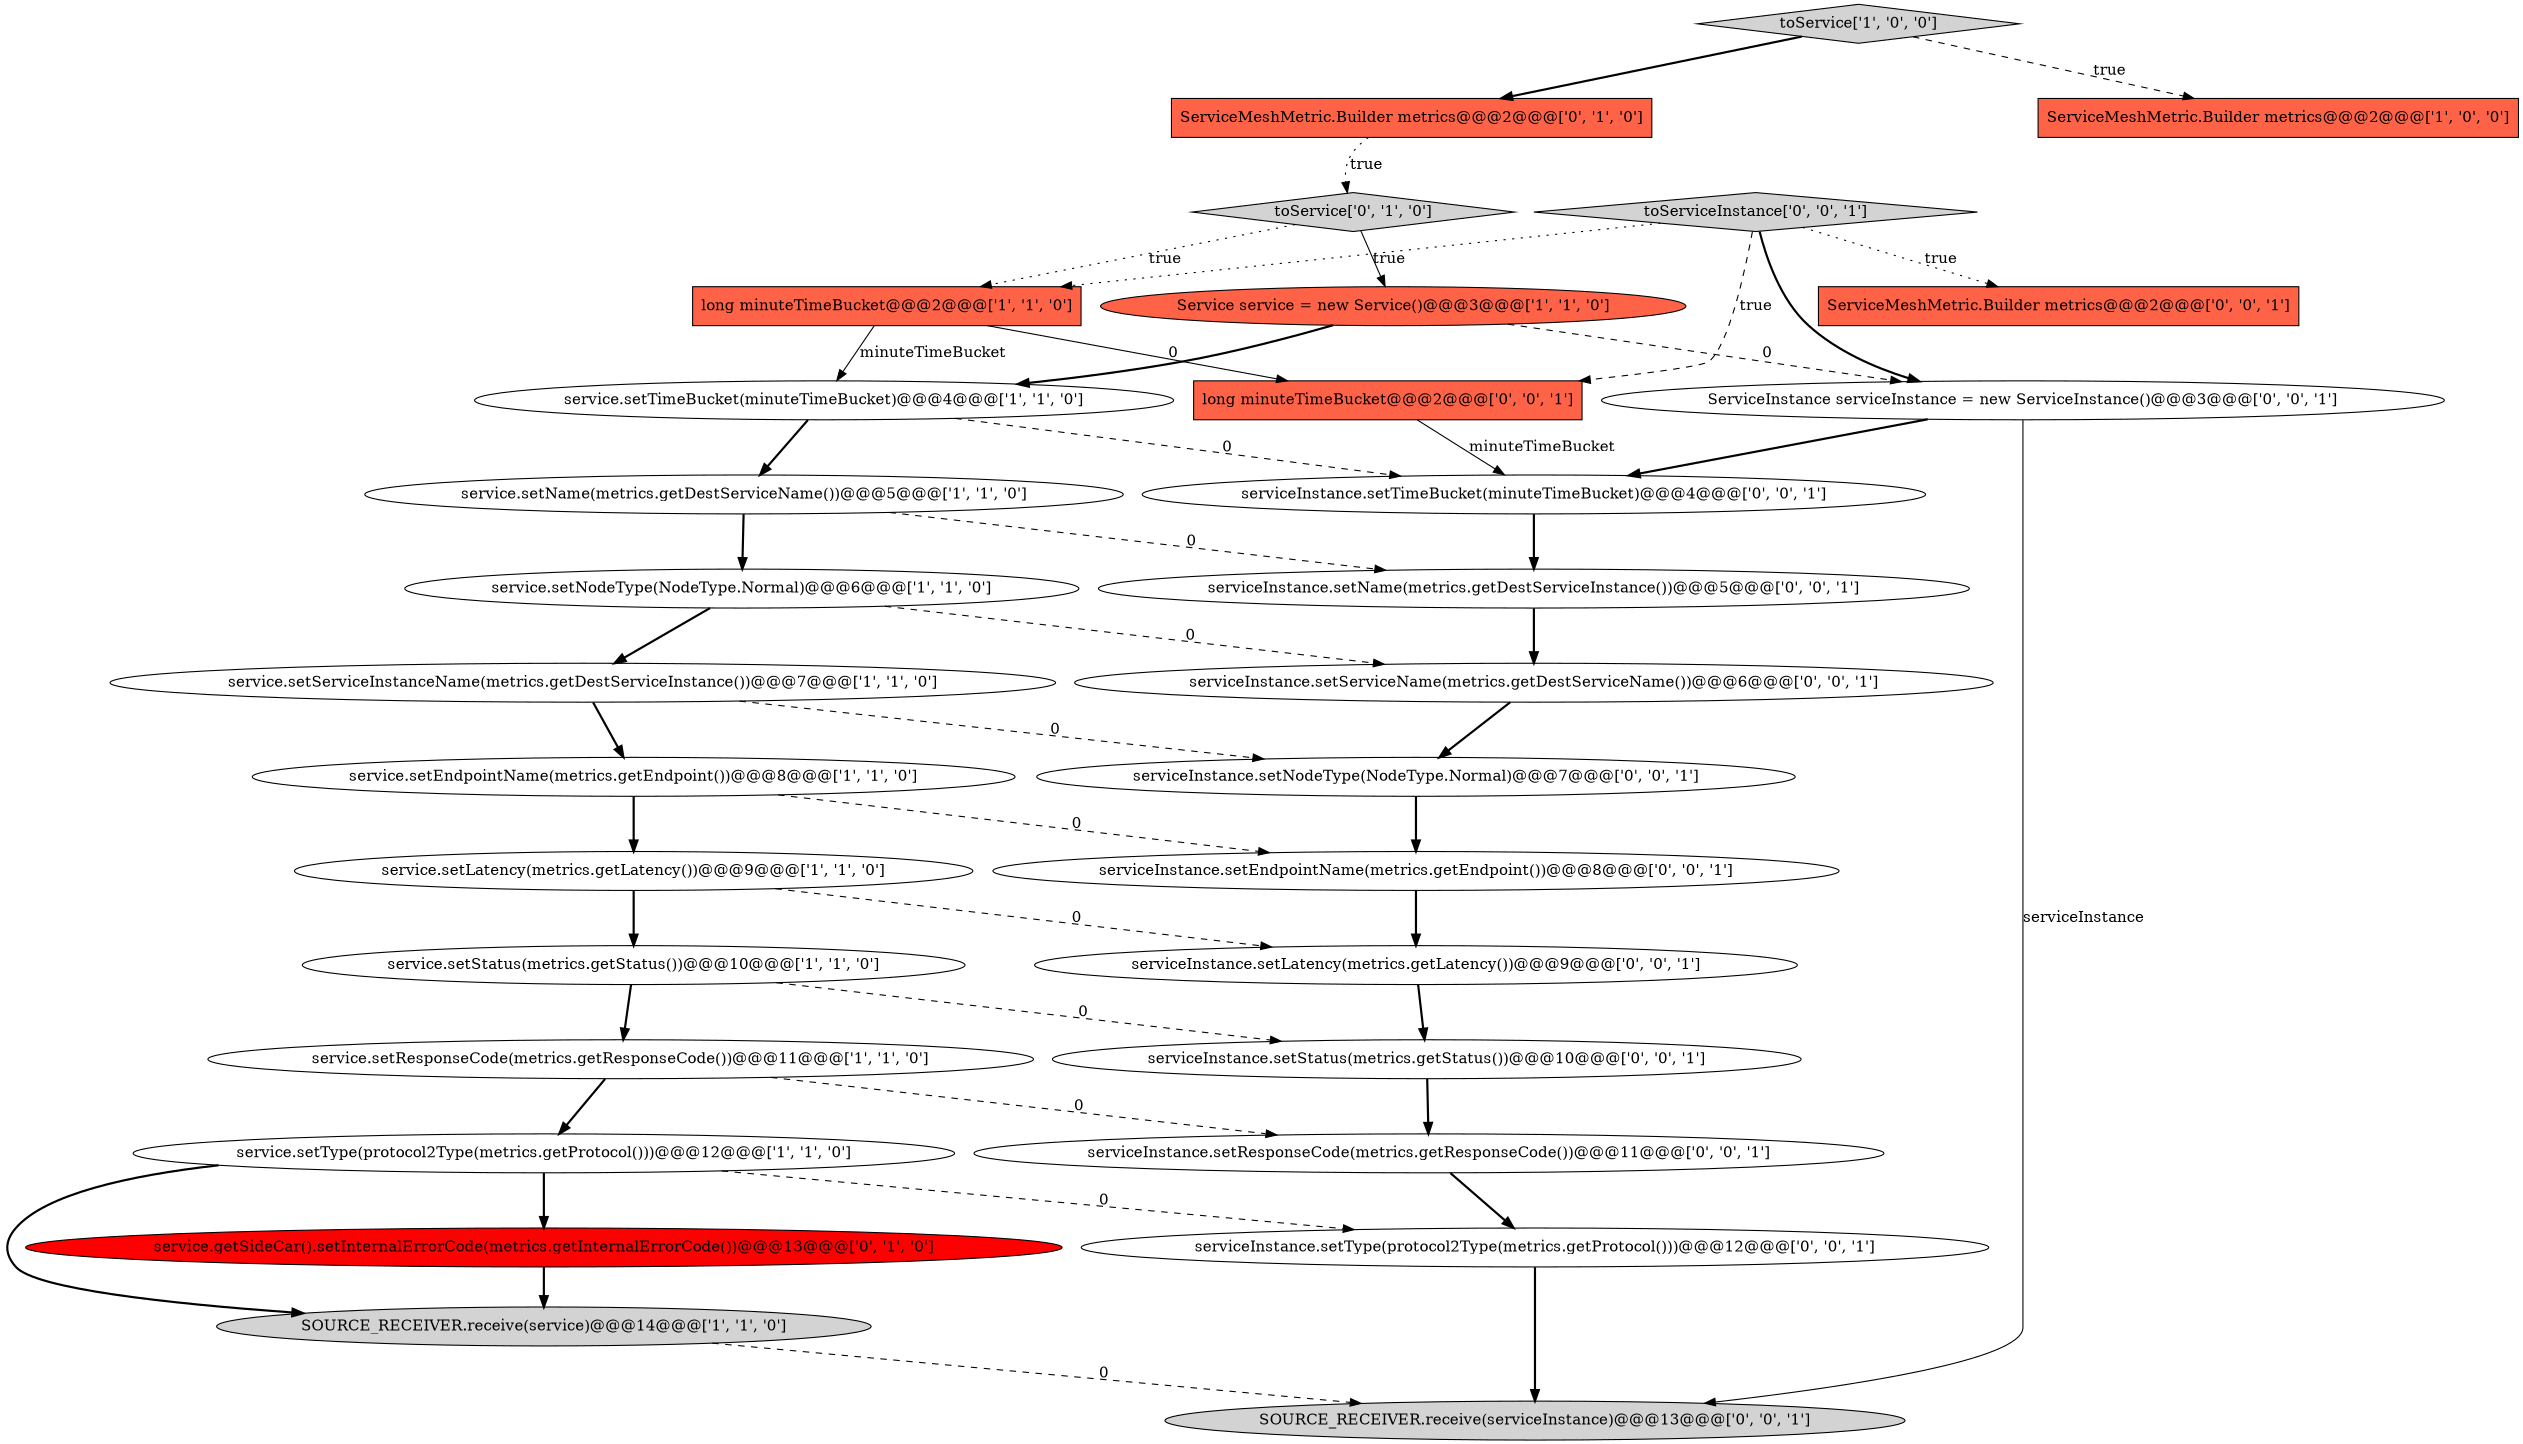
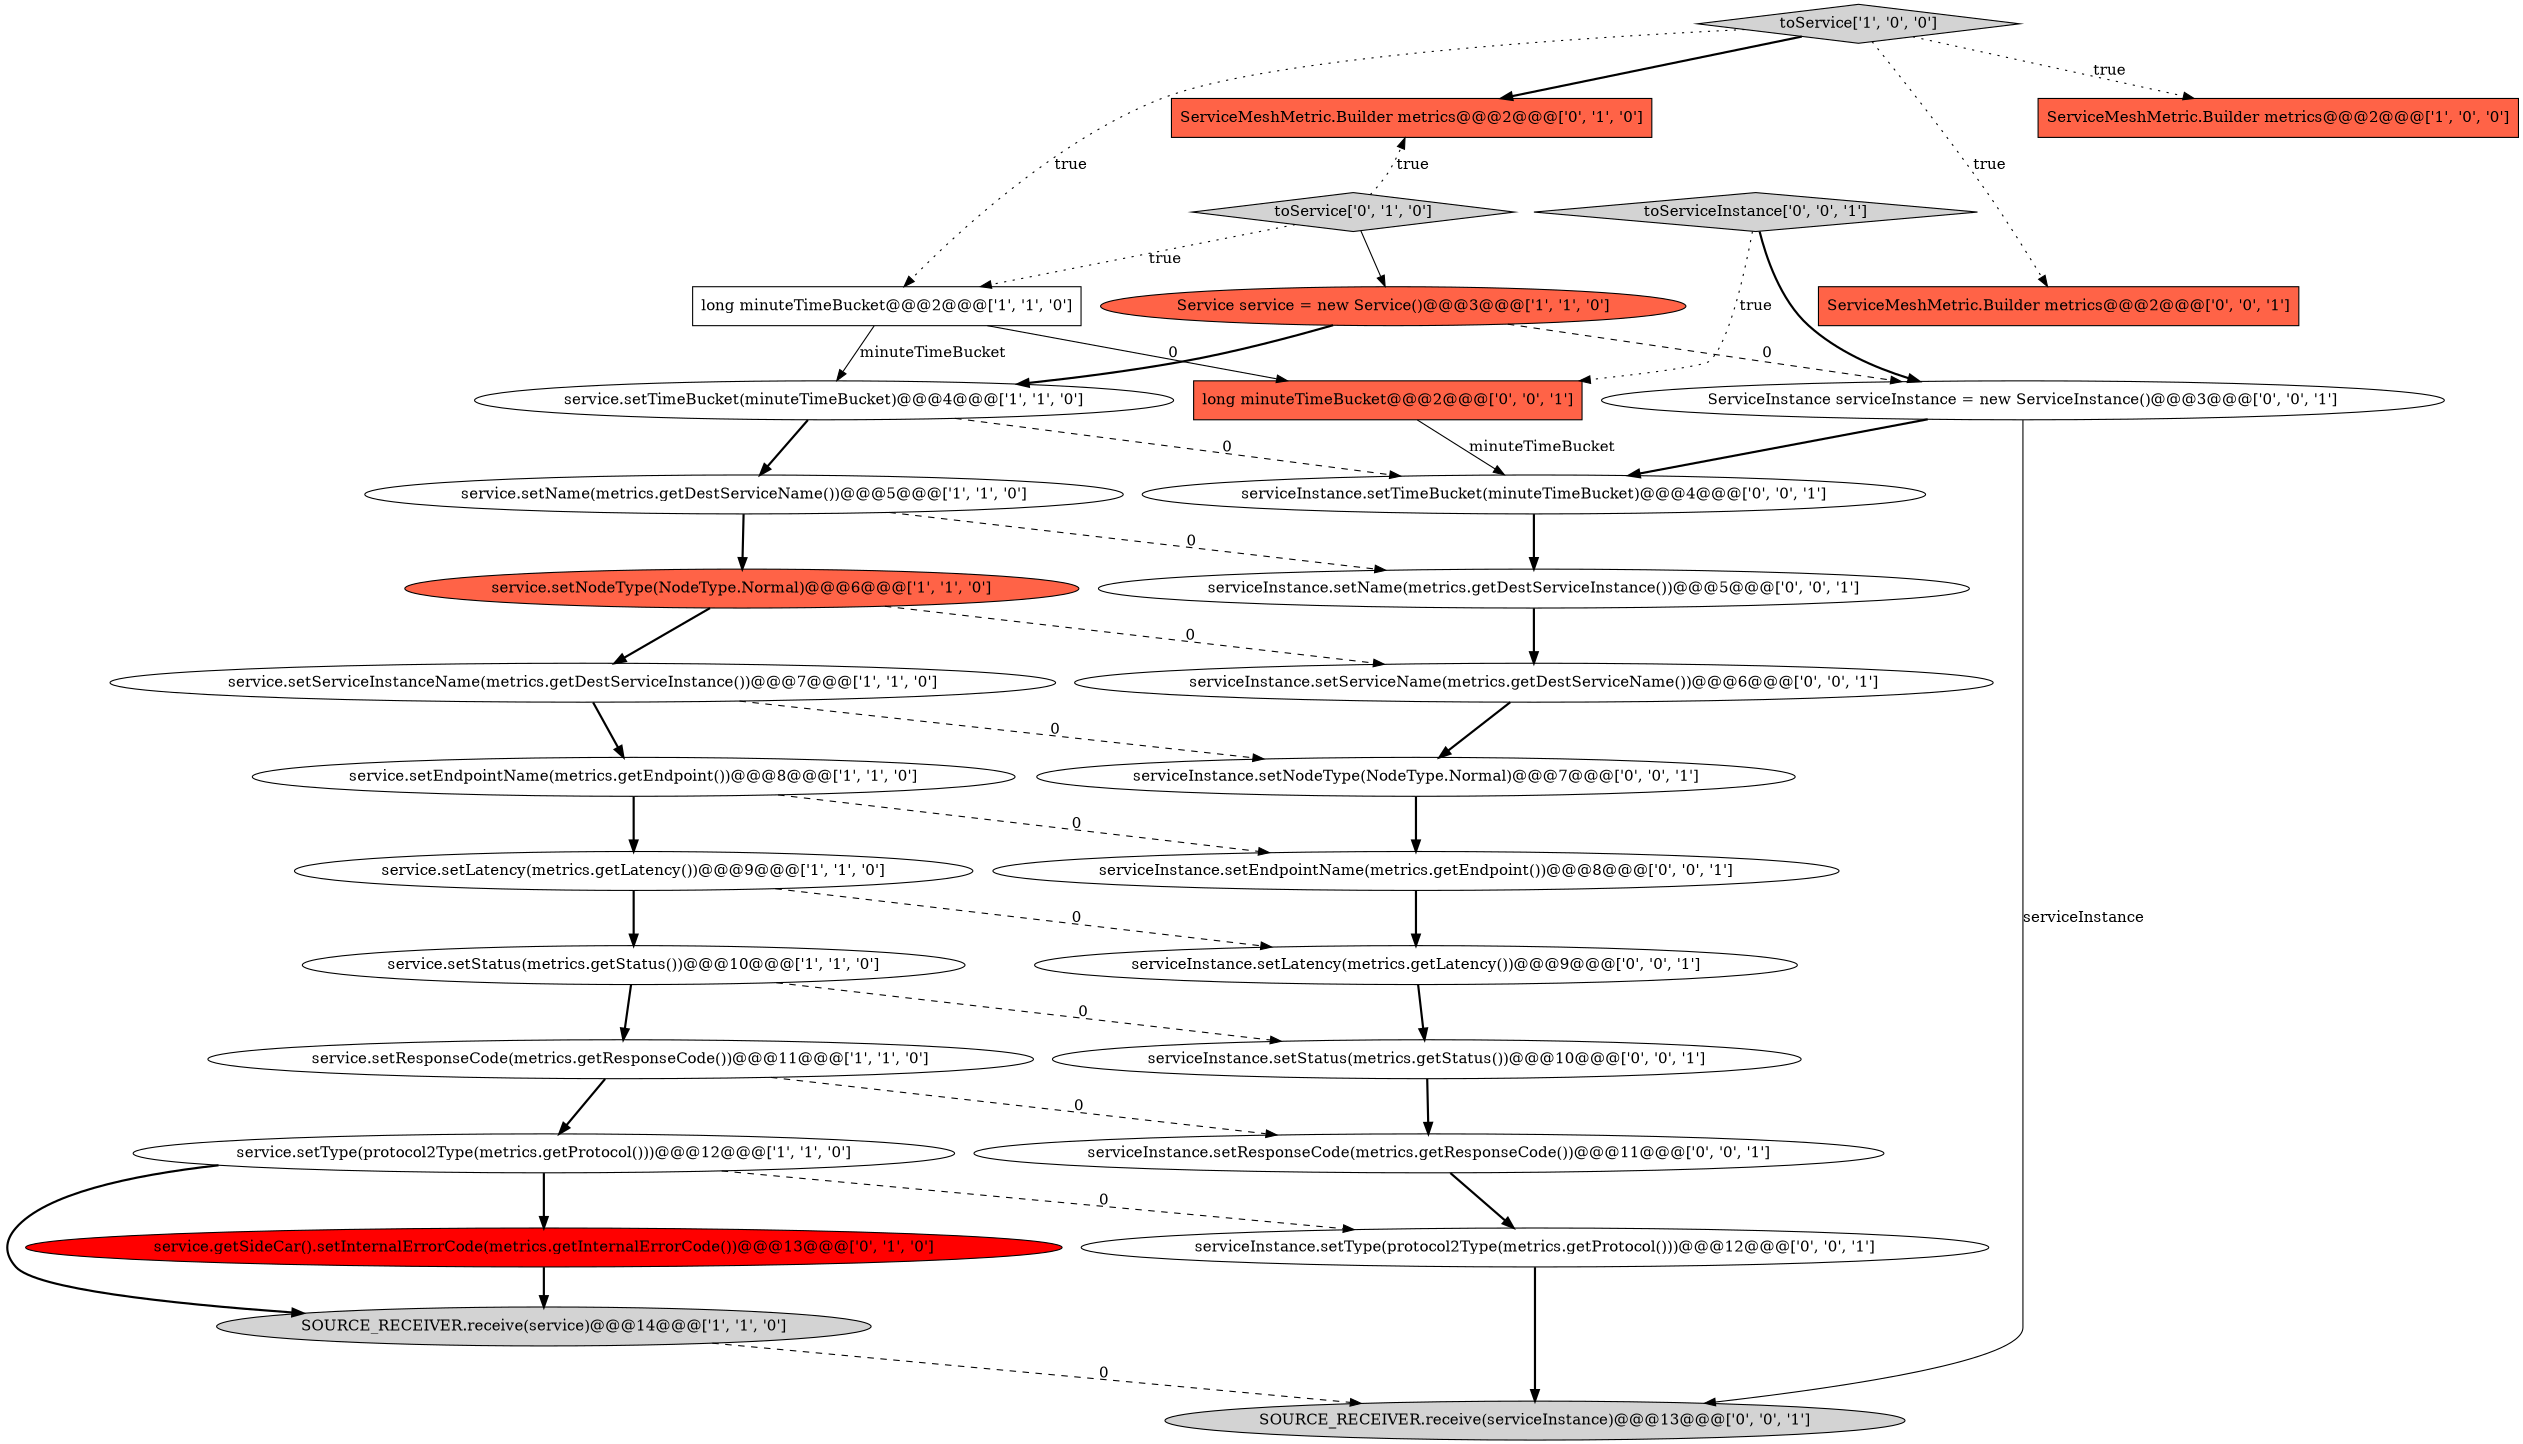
edge "toService['1', '0', '0']" -> "ServiceMeshMetric.Builder metrics@@@2@@@['1', '0', '0']": style dashed -> dotted
edge "ServiceMeshMetric.Builder metrics@@@2@@@['0', '1', '0']" -> "toService['0', '1', '0']": reversed
edge "toServiceInstance['0', '0', '1']" -> "long minuteTimeBucket@@@2@@@['1', '1', '0']": now "toService['1', '0', '0']" -> "long minuteTimeBucket@@@2@@@['1', '1', '0']"
edge "toServiceInstance['0', '0', '1']" -> "ServiceMeshMetric.Builder metrics@@@2@@@['0', '0', '1']": now "toService['1', '0', '0']" -> "ServiceMeshMetric.Builder metrics@@@2@@@['0', '0', '1']"
node "long minuteTimeBucket@@@2@@@['1', '1', '0']": fillcolor tomato -> white
edge "toServiceInstance['0', '0', '1']" -> "long minuteTimeBucket@@@2@@@['0', '0', '1']": style dashed -> dotted
node "service.setNodeType(NodeType.Normal)@@@6@@@['1', '1', '0']": fillcolor white -> tomato
